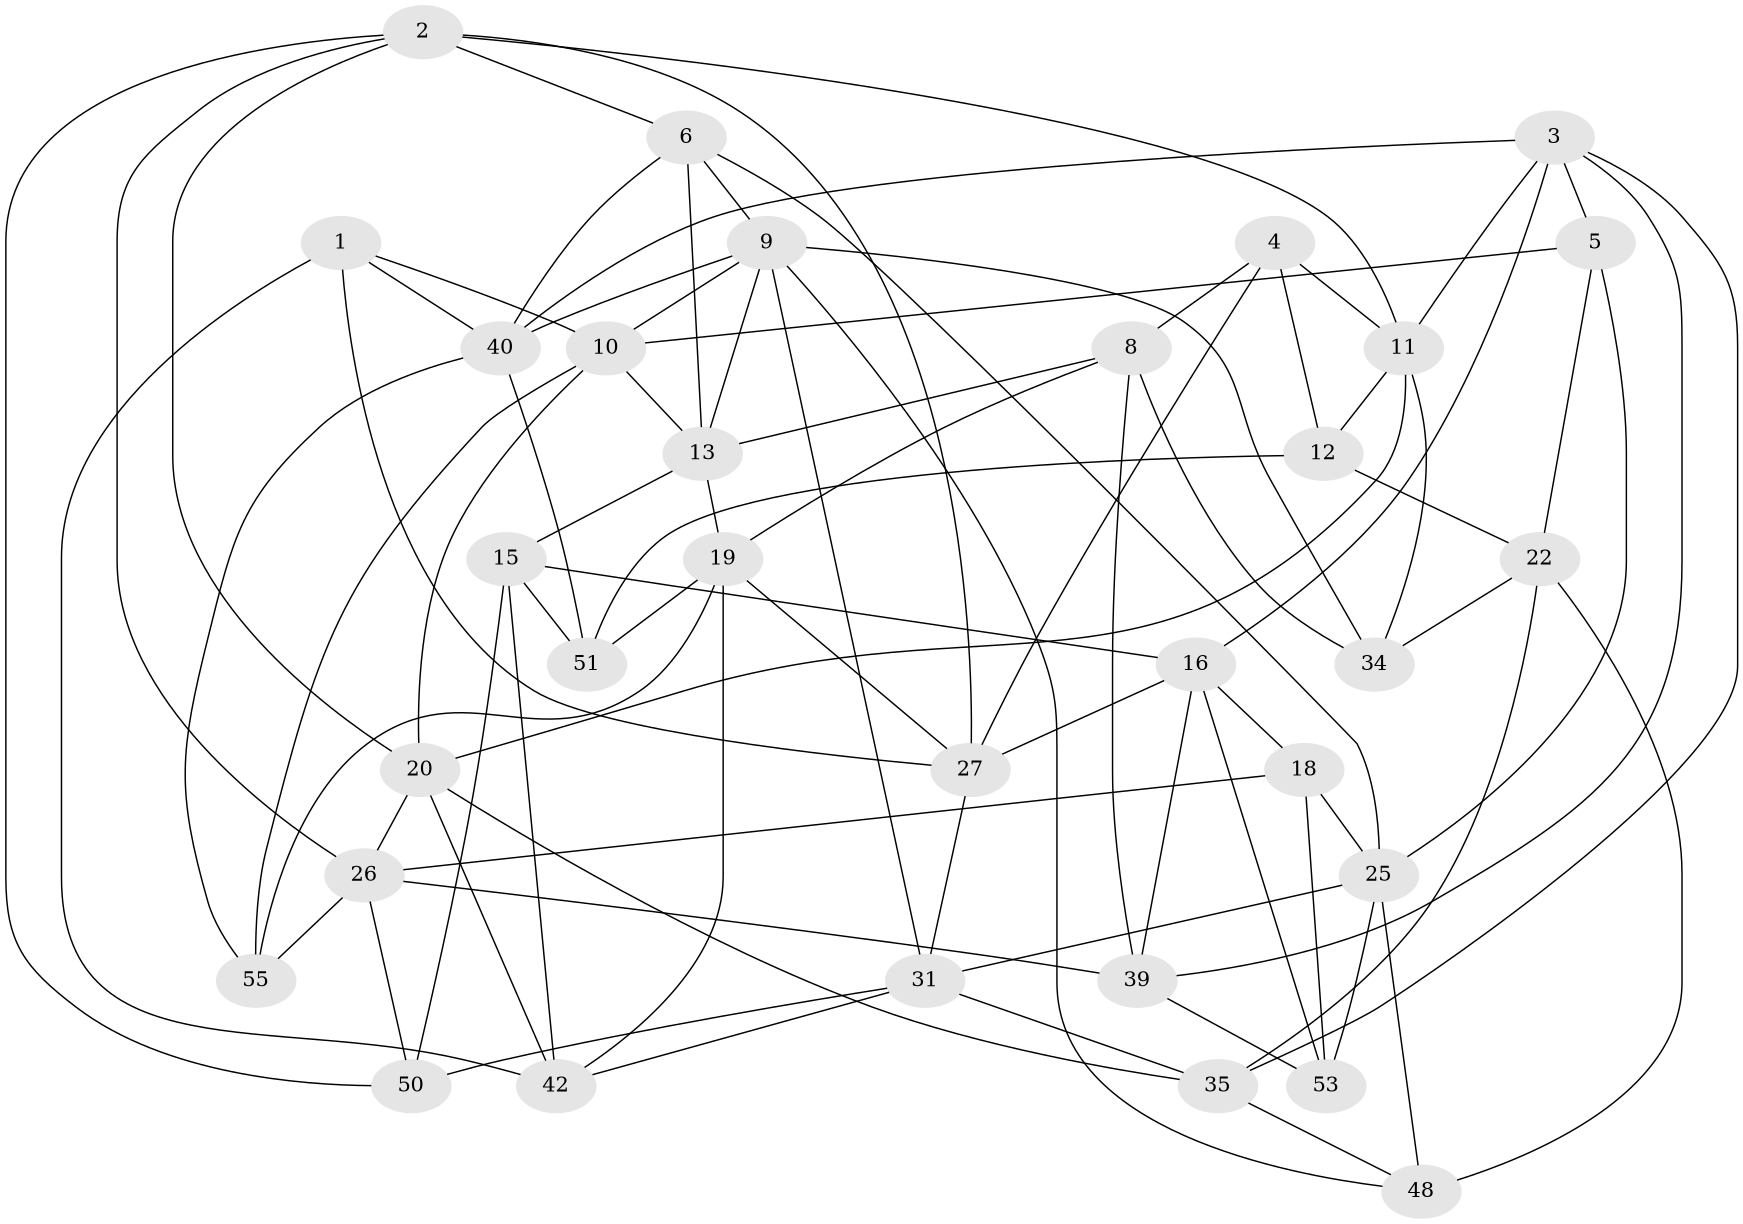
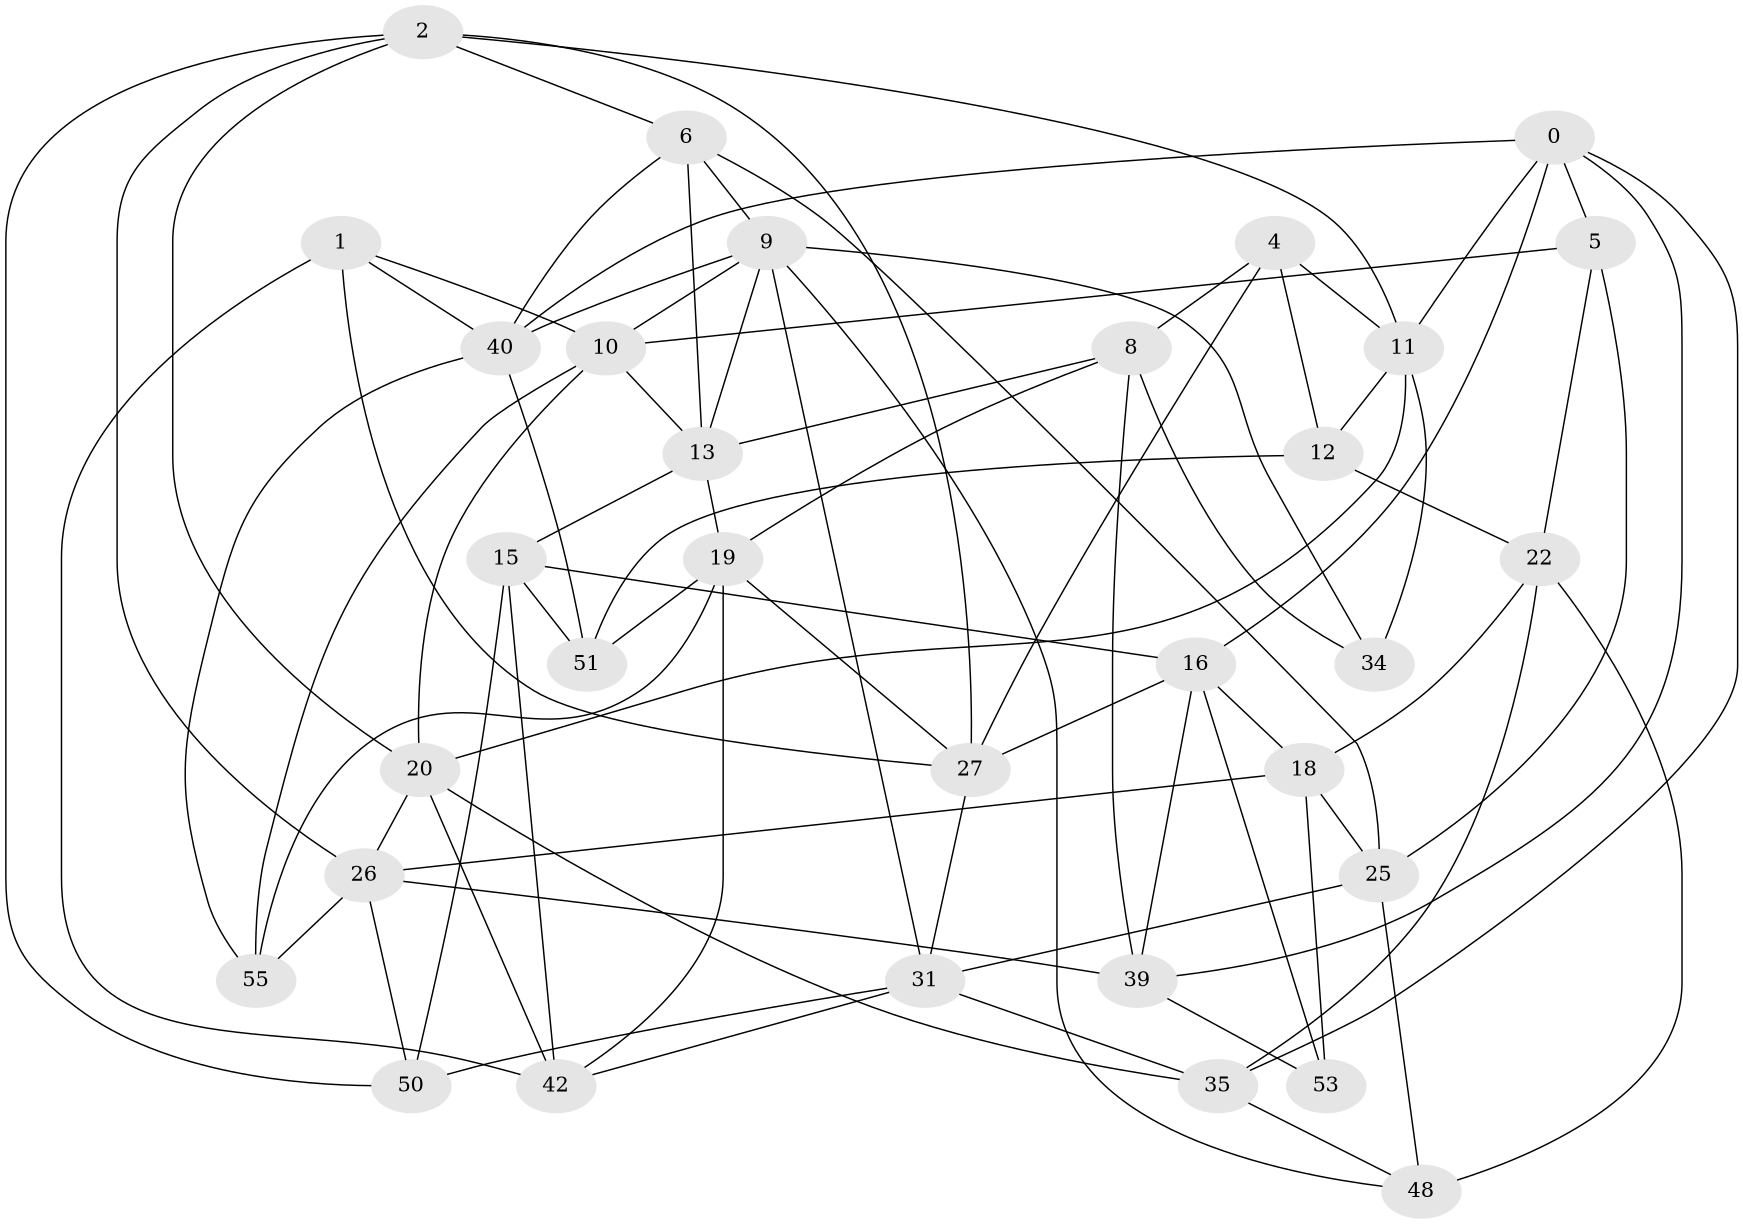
node "3": label "3" -> "0"
edge "22" -- "34": now "22" -- "18"
edge "25" -- "53": removed
